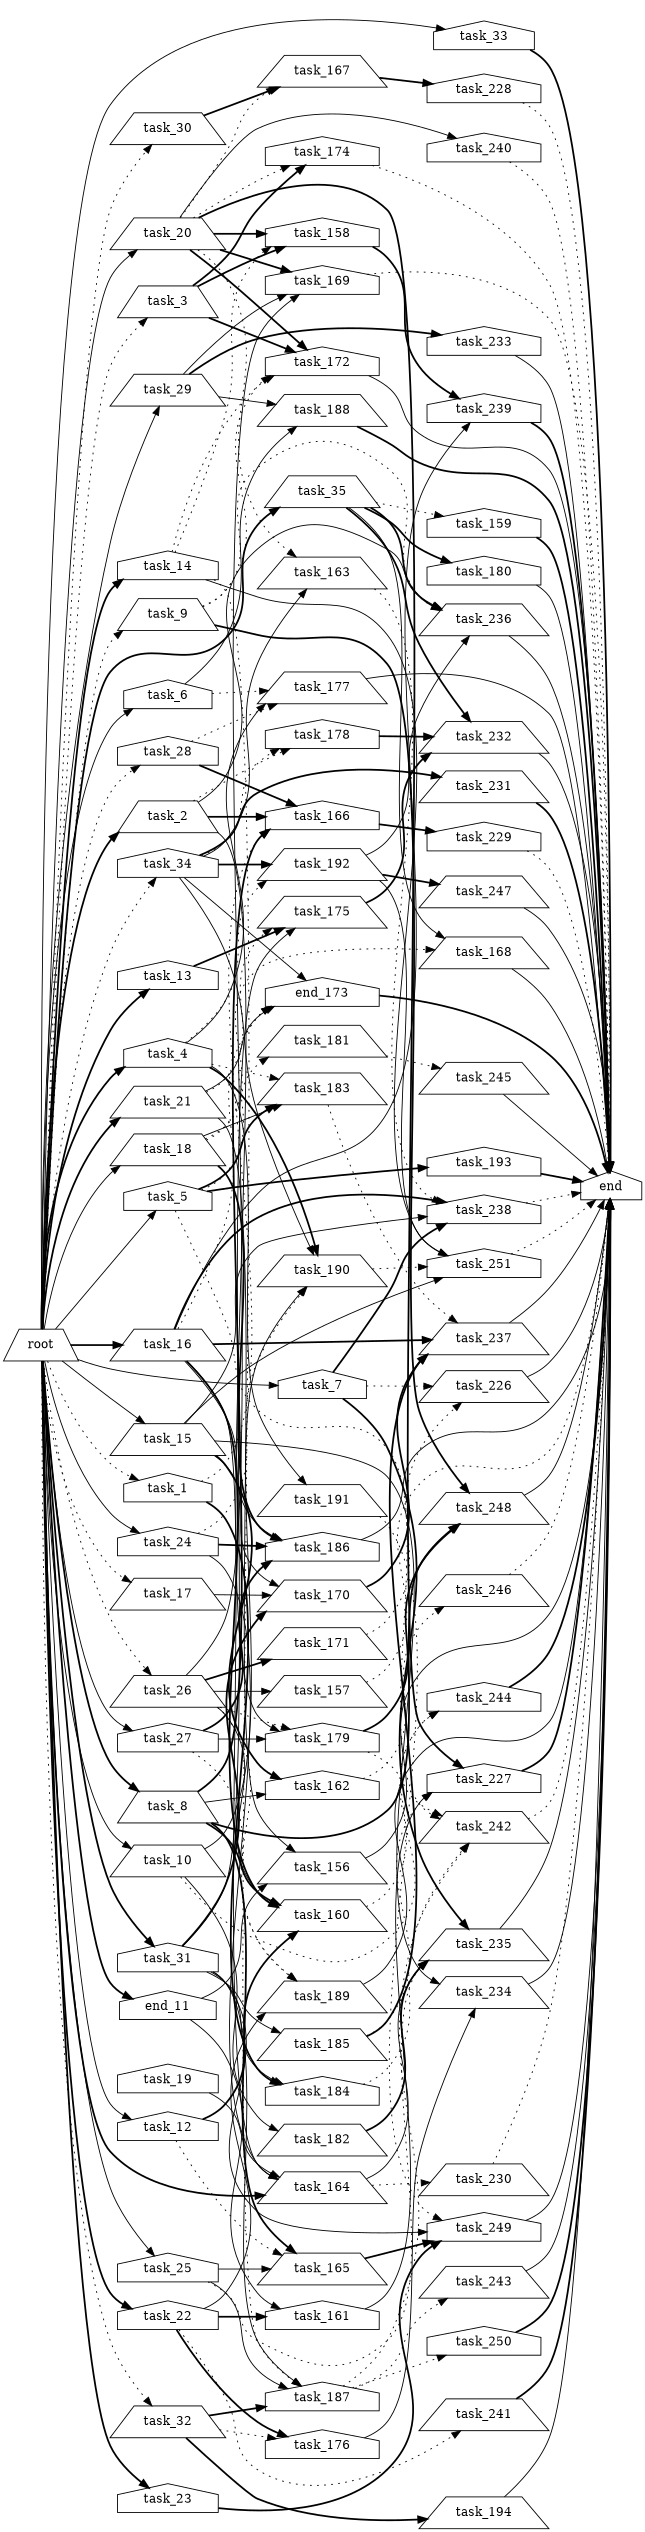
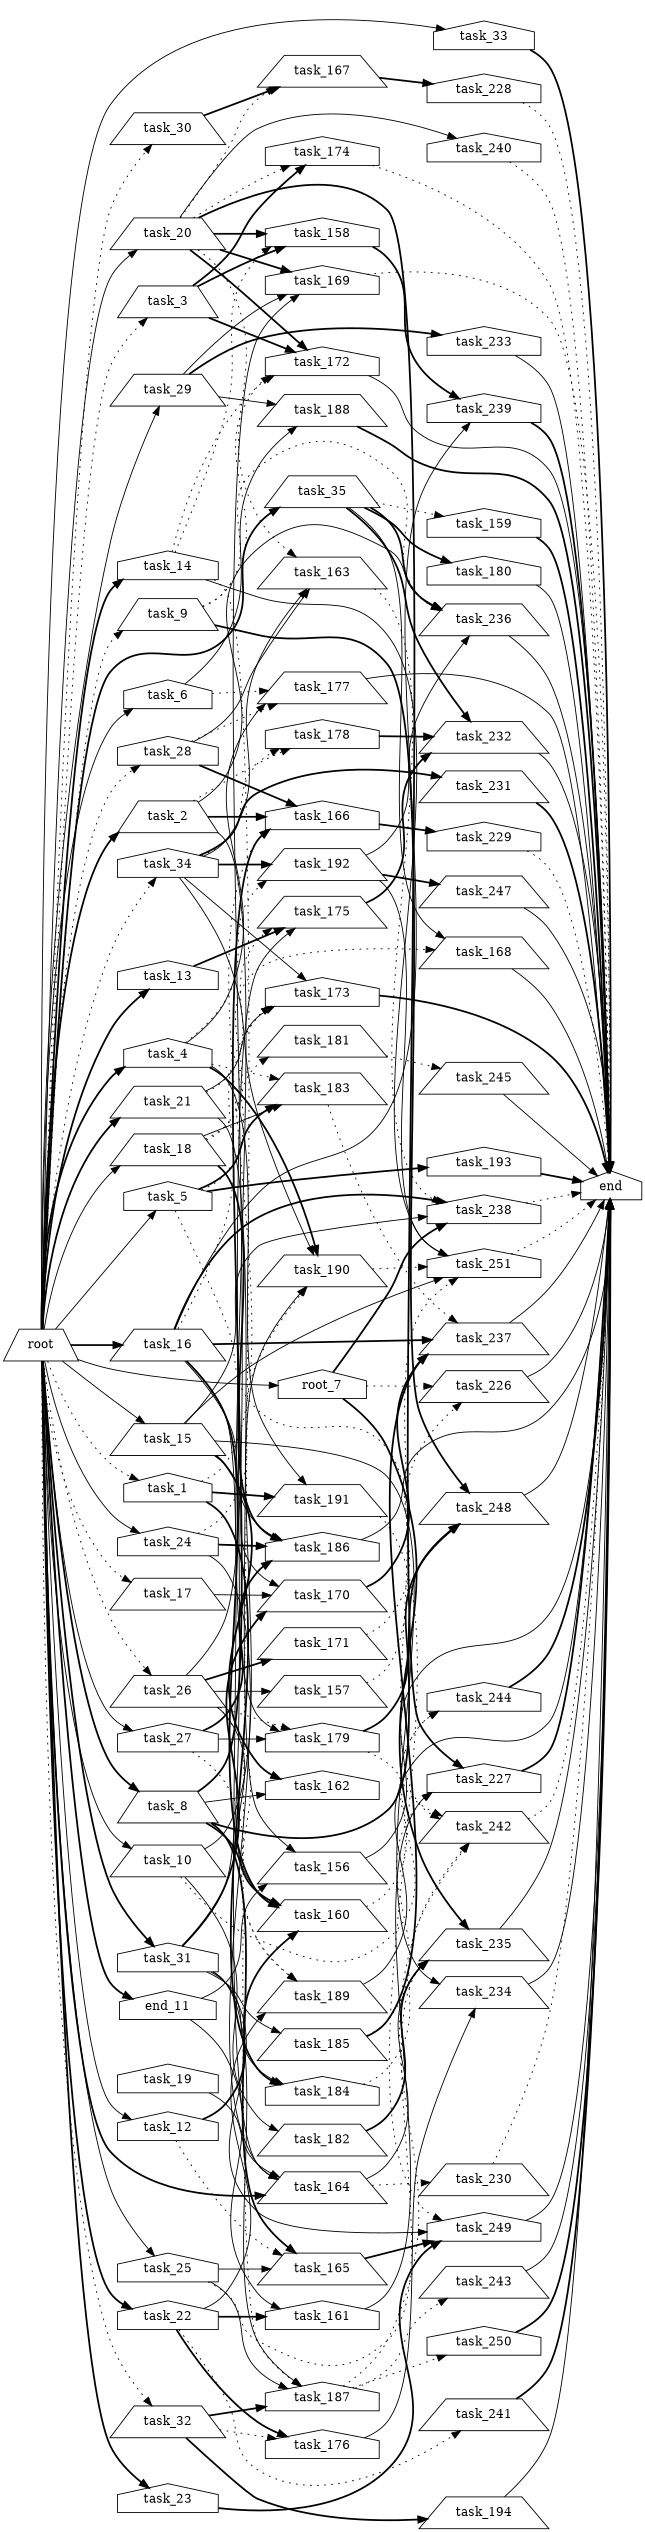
edge "task_28" -> "task_163": added
node "end_173": label "end_173" -> "task_173"
node "task_7": label "task_7" -> "root_7"
edge "task_157" -> "end": now "task_157" -> "task_251"
edge "task_1" -> "task_191": added
node "task_246": removed
